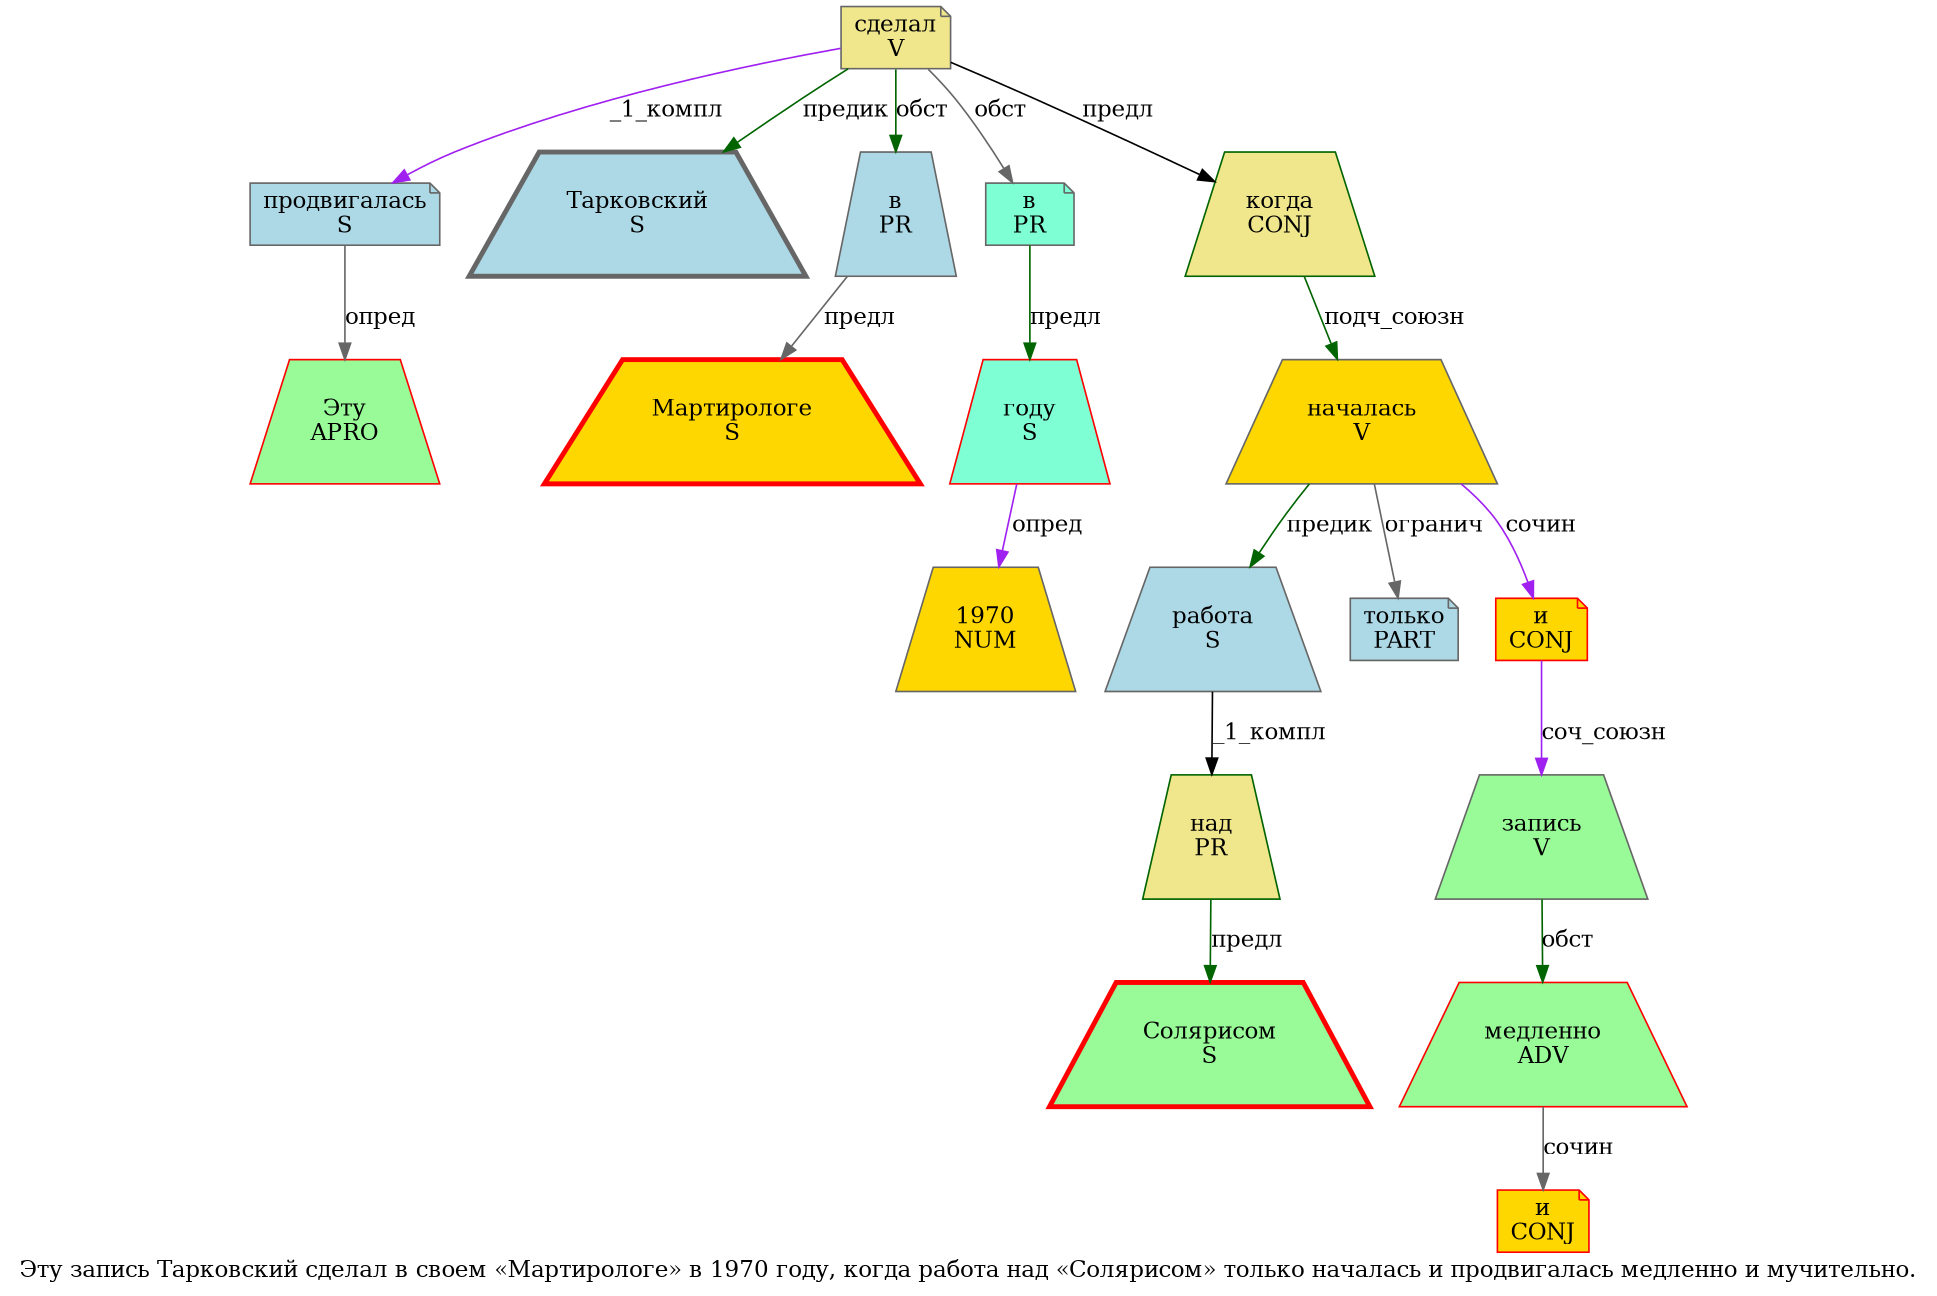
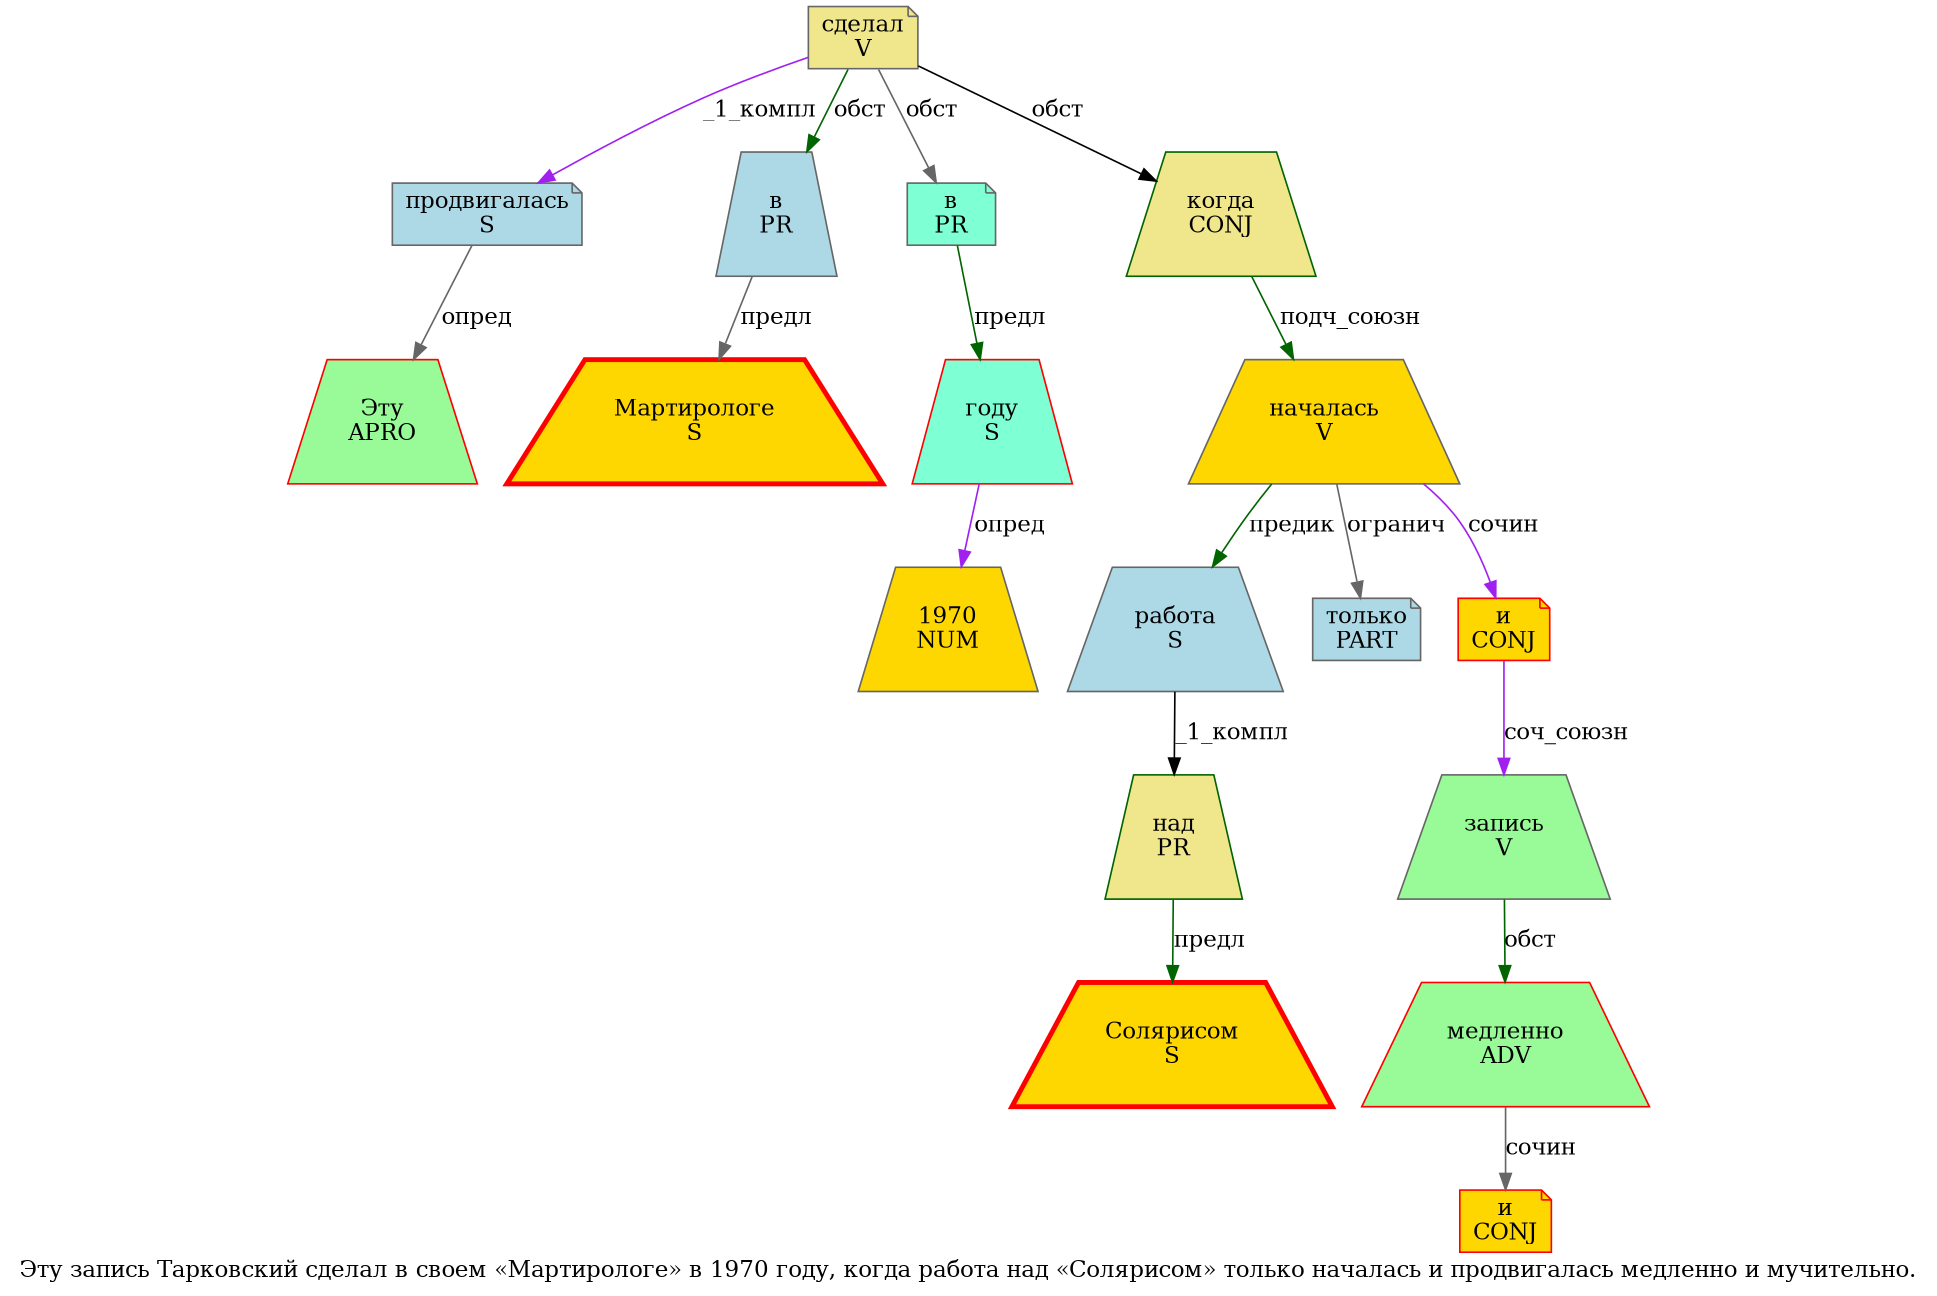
edge "сделал V" -> "когда CONJ": label "предл" -> "обст"
node "Тарковский S": removed
node "Солярисом S": fillcolor palegreen -> gold
